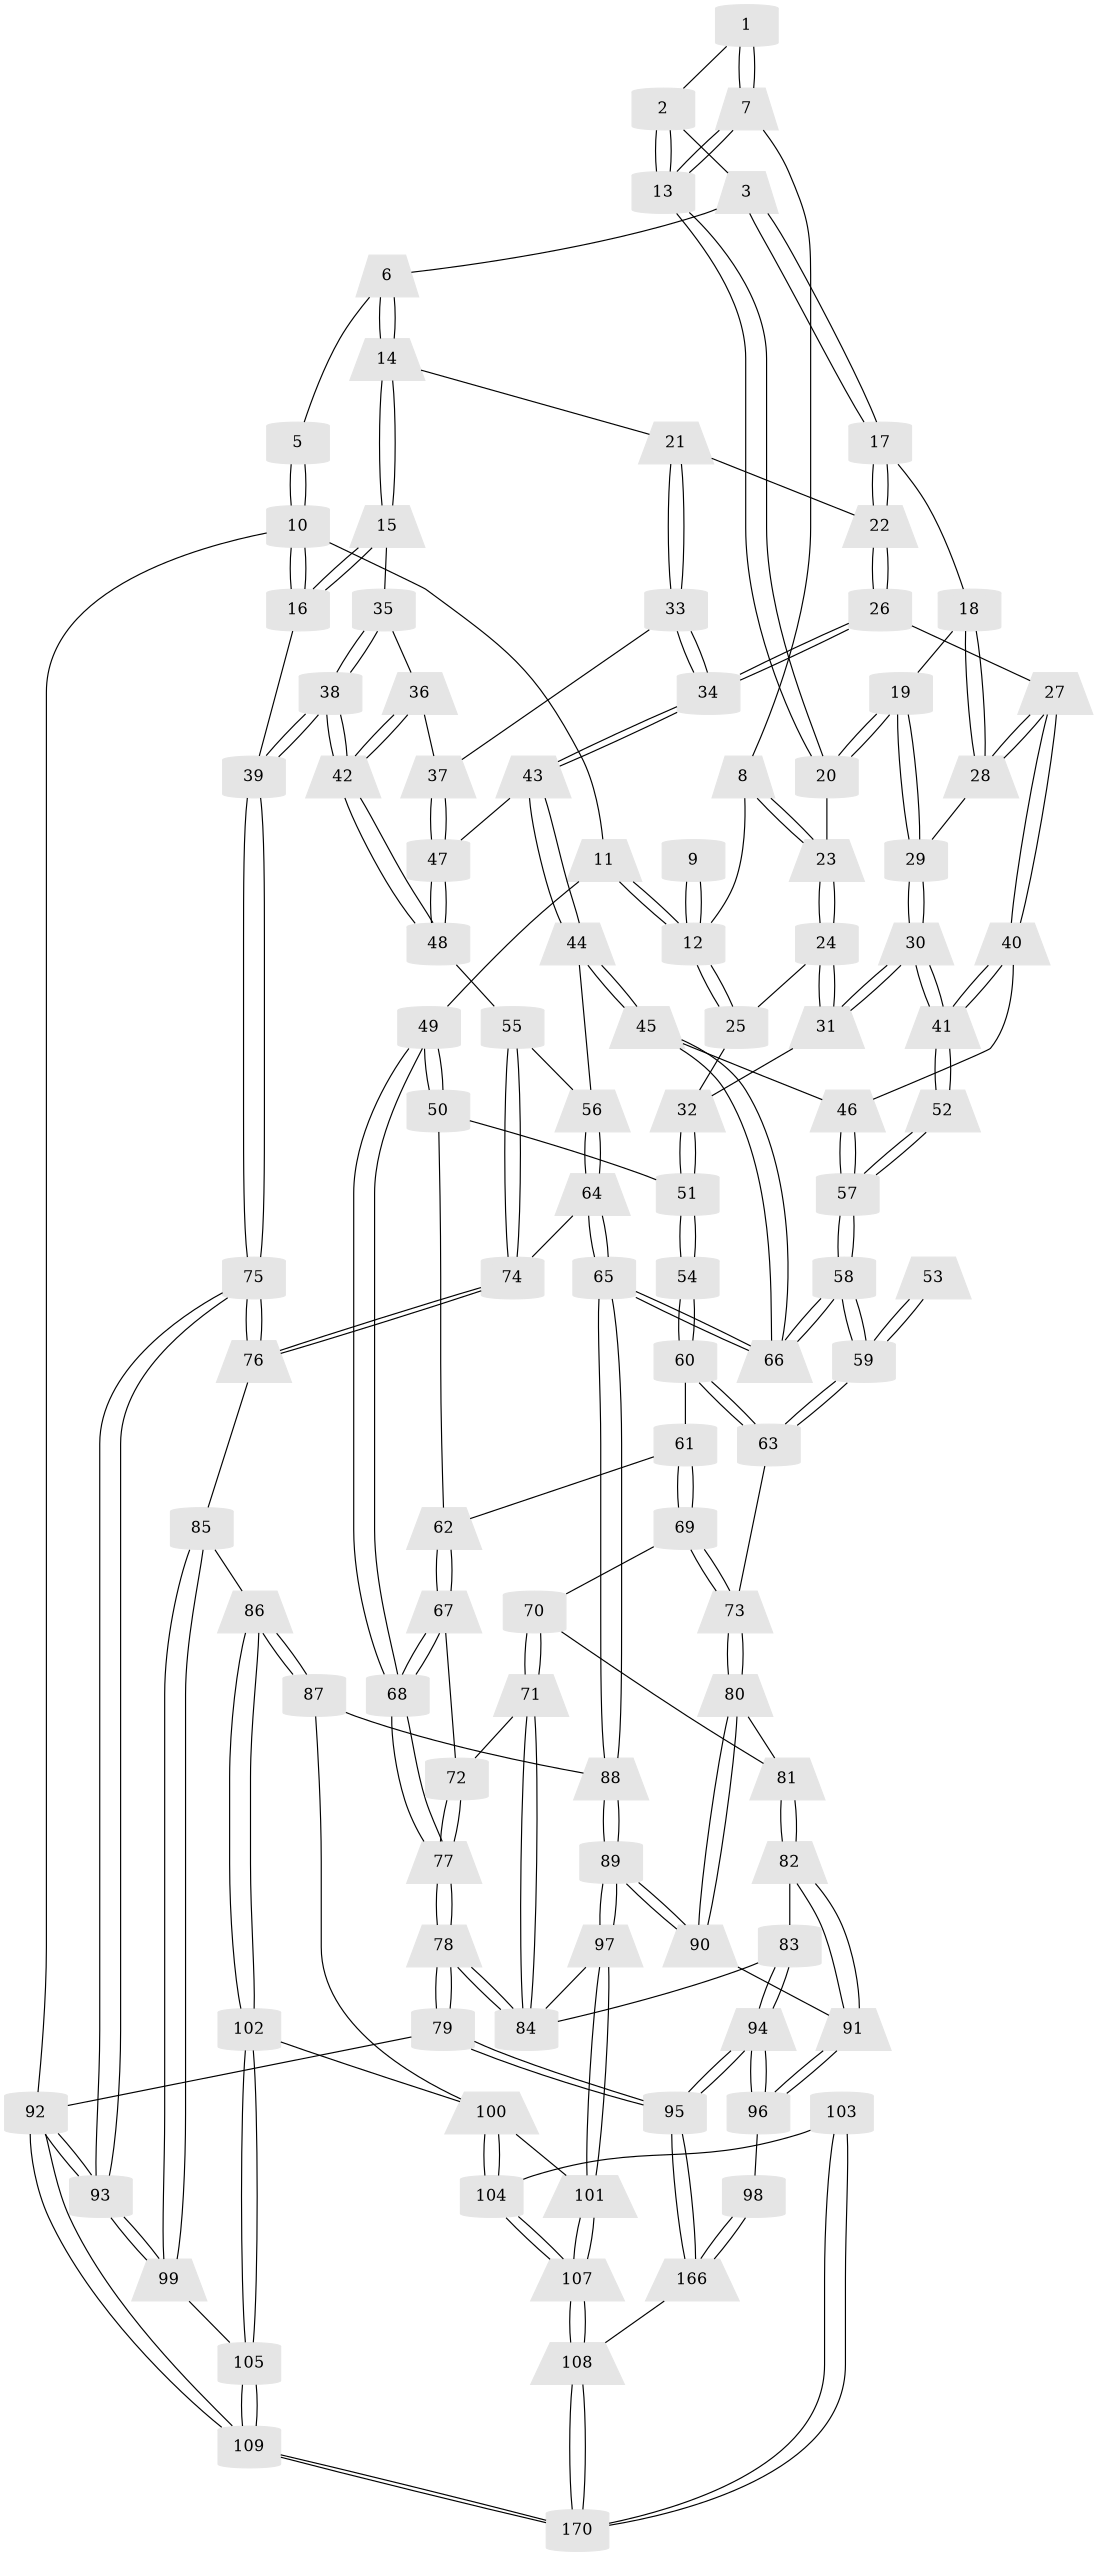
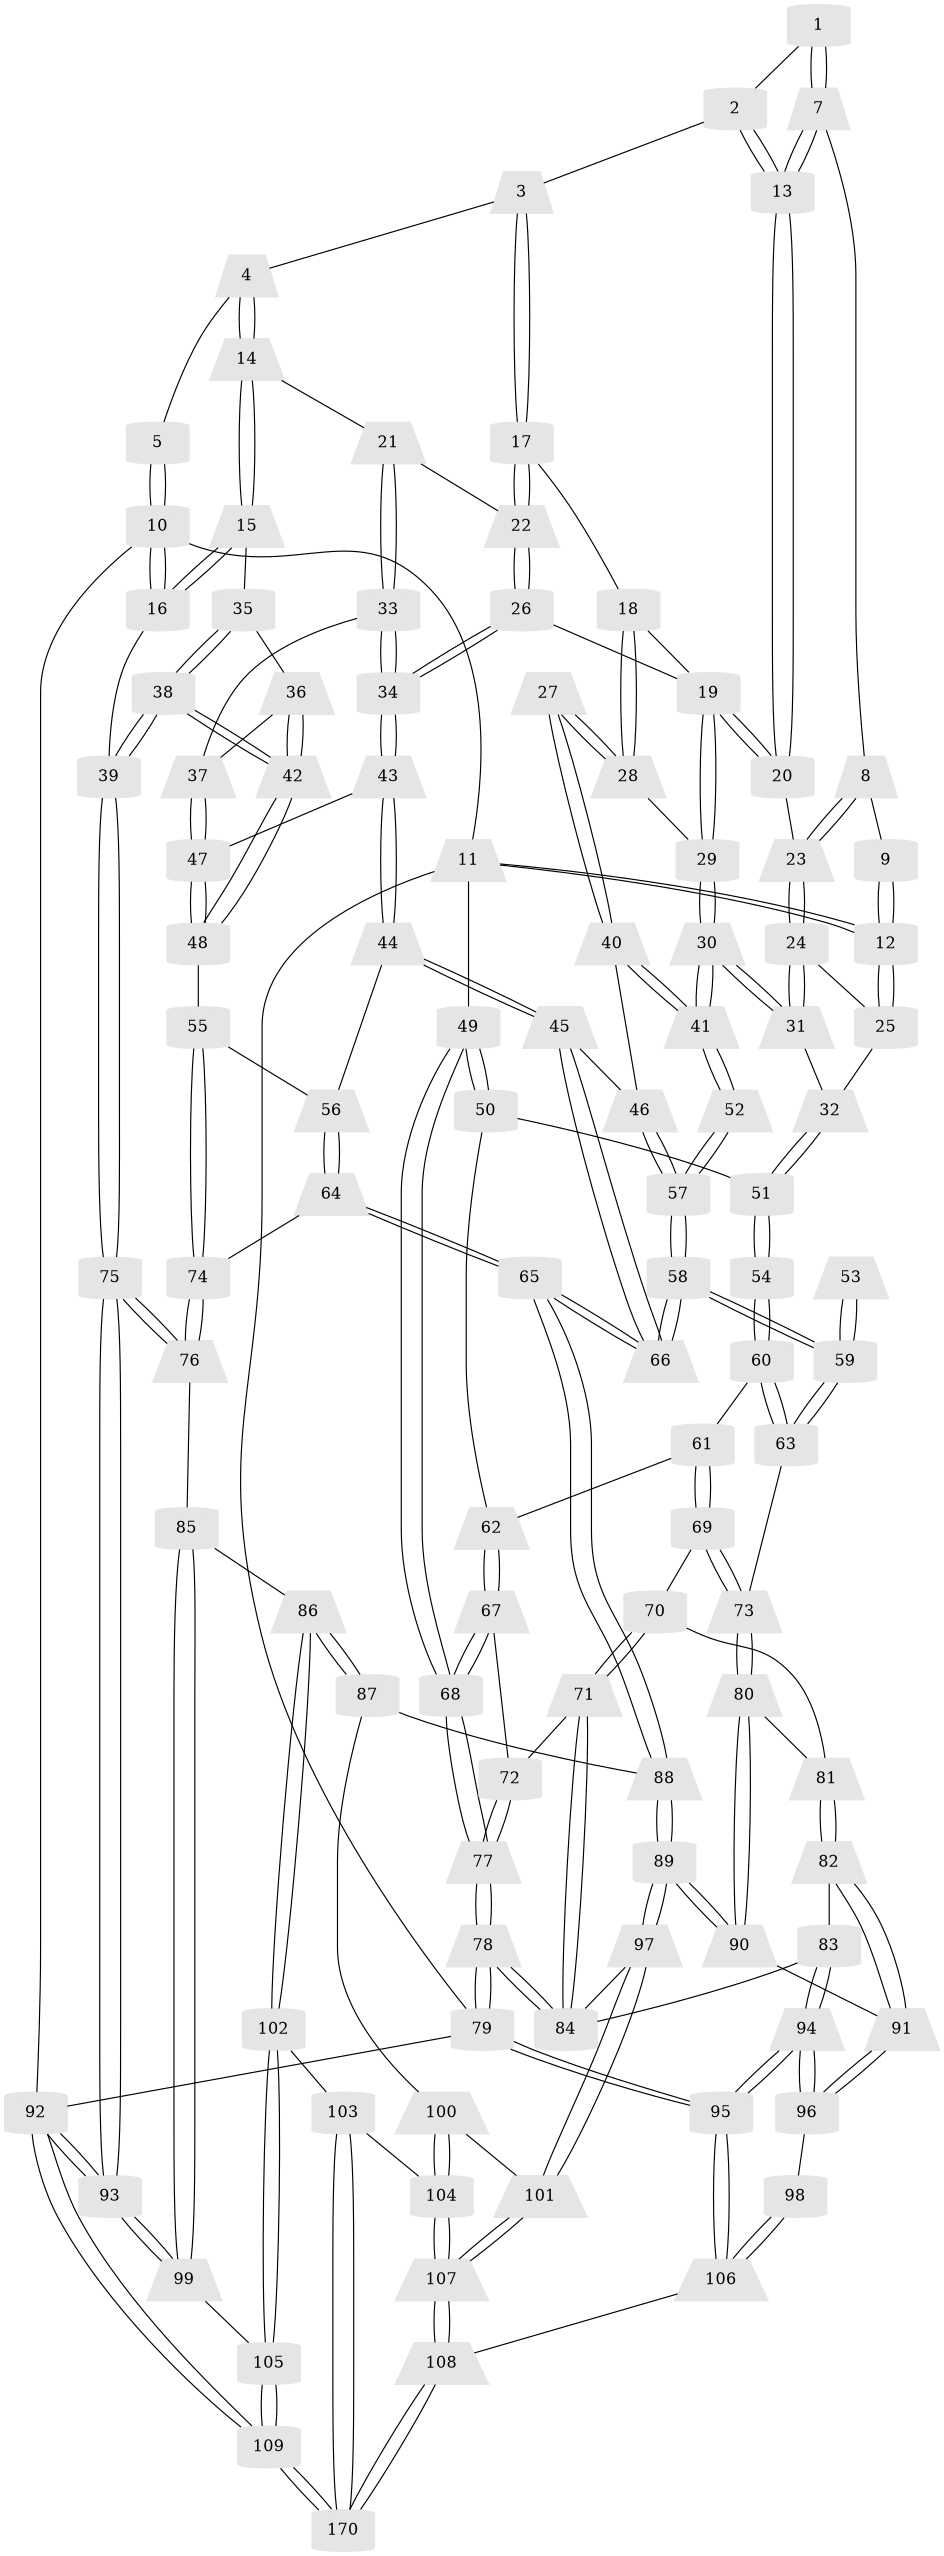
node "6": label "6" -> "4"
edge "26" -- "27": now "26" -- "19"
edge "8" -- "12": now "8" -- "9"
edge "11" -- "79": added
edge "102" -- "100": now "102" -- "103"
node "166": label "166" -> "106"
